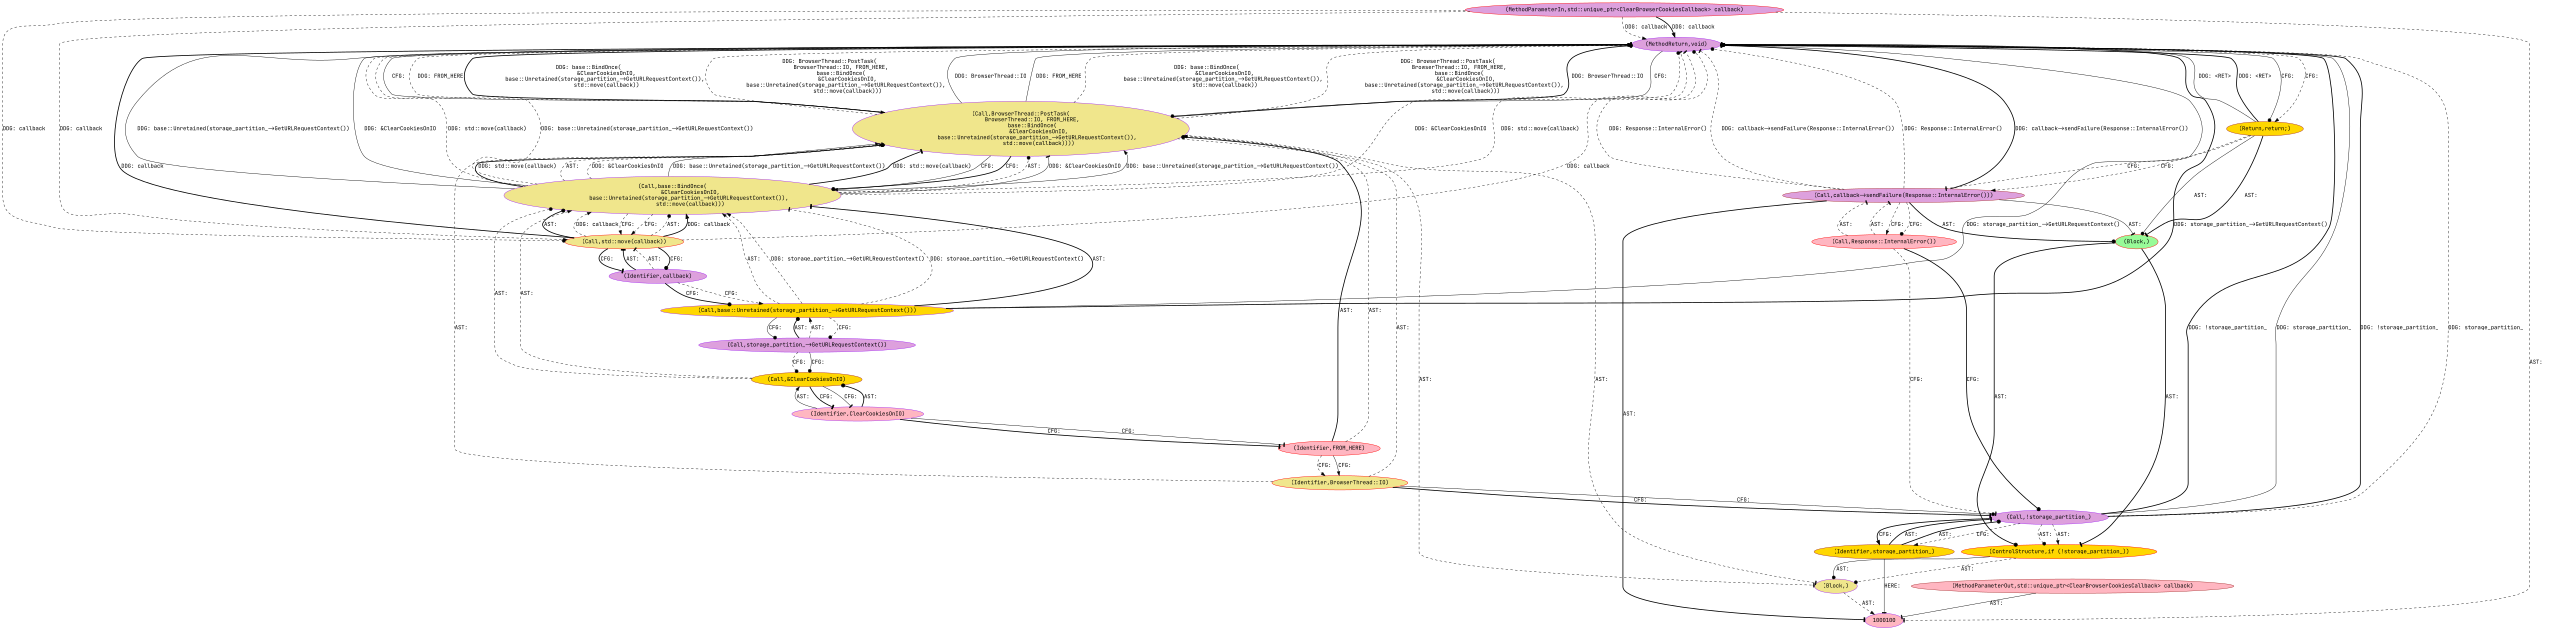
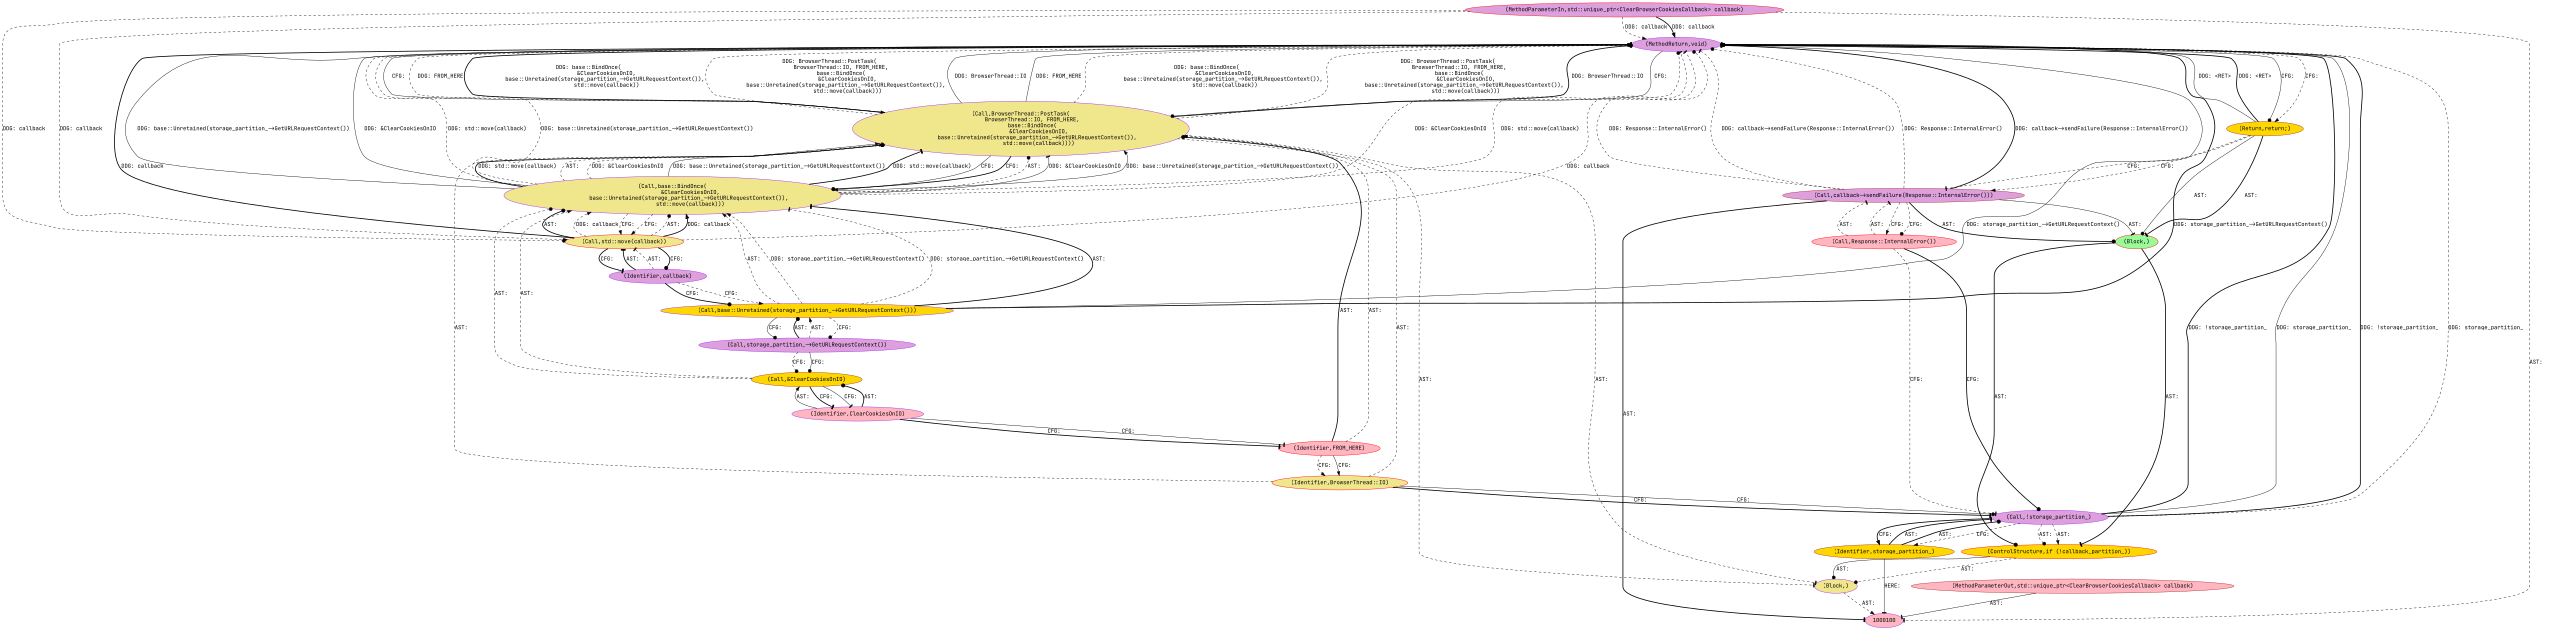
node "(ControlStructure,if (!storage_partition_))": label "(ControlStructure,if (!storage_partition_))" -> "(ControlStructure,if (!callback_partition_))"
